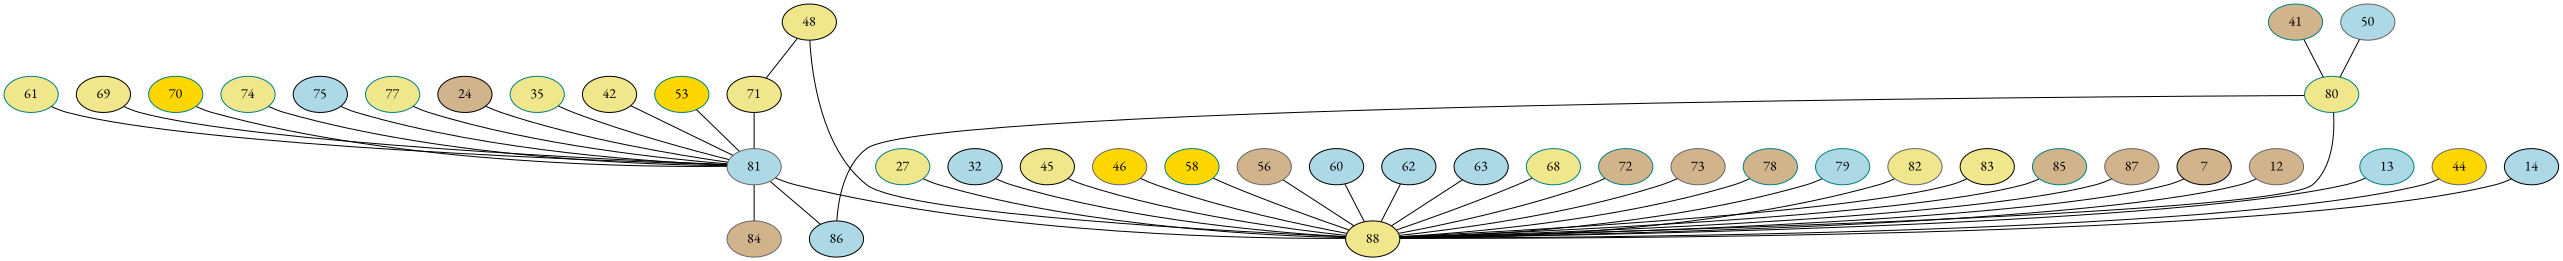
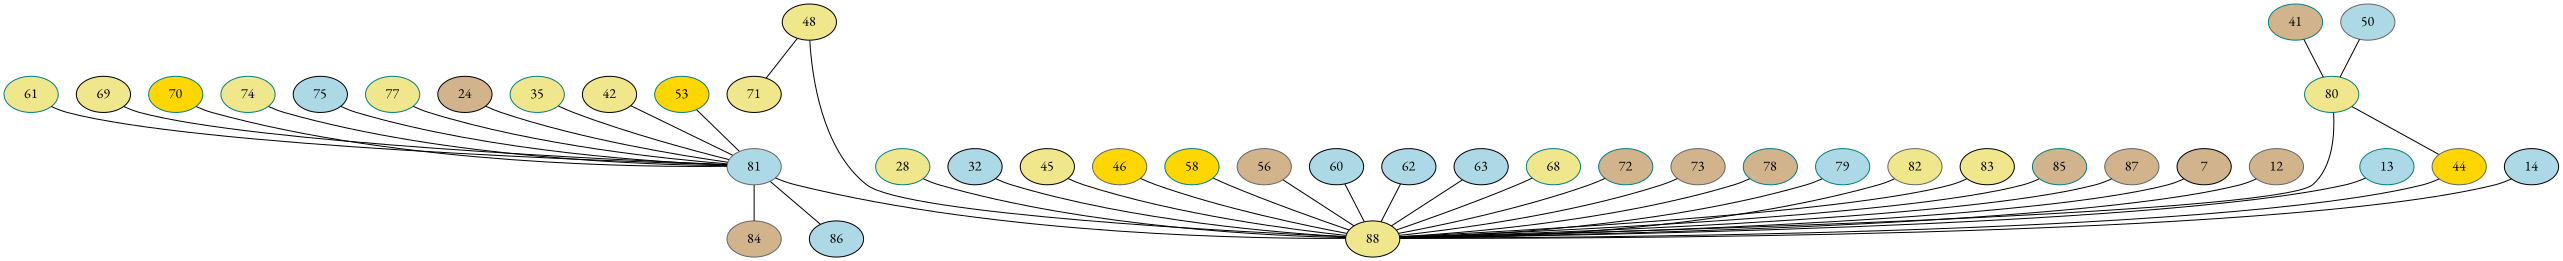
edge "80" -- "86": now "80" -- "44"
edge "71" -- "81": removed
node "27": label "27" -> "28"
